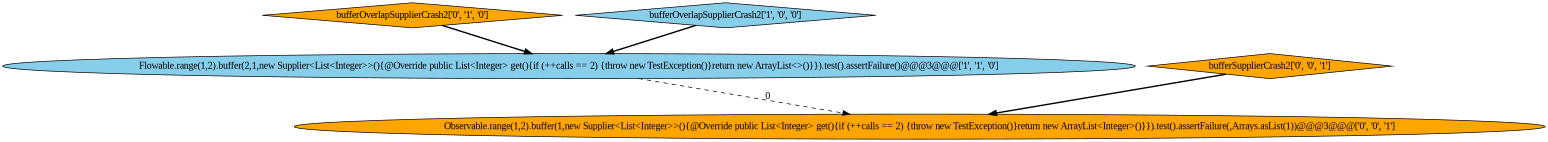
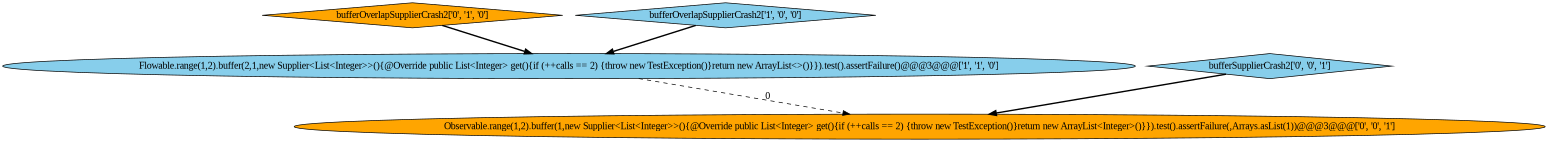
node "bufferSupplierCrash2['0', '0', '1']": fillcolor orange -> skyblue
